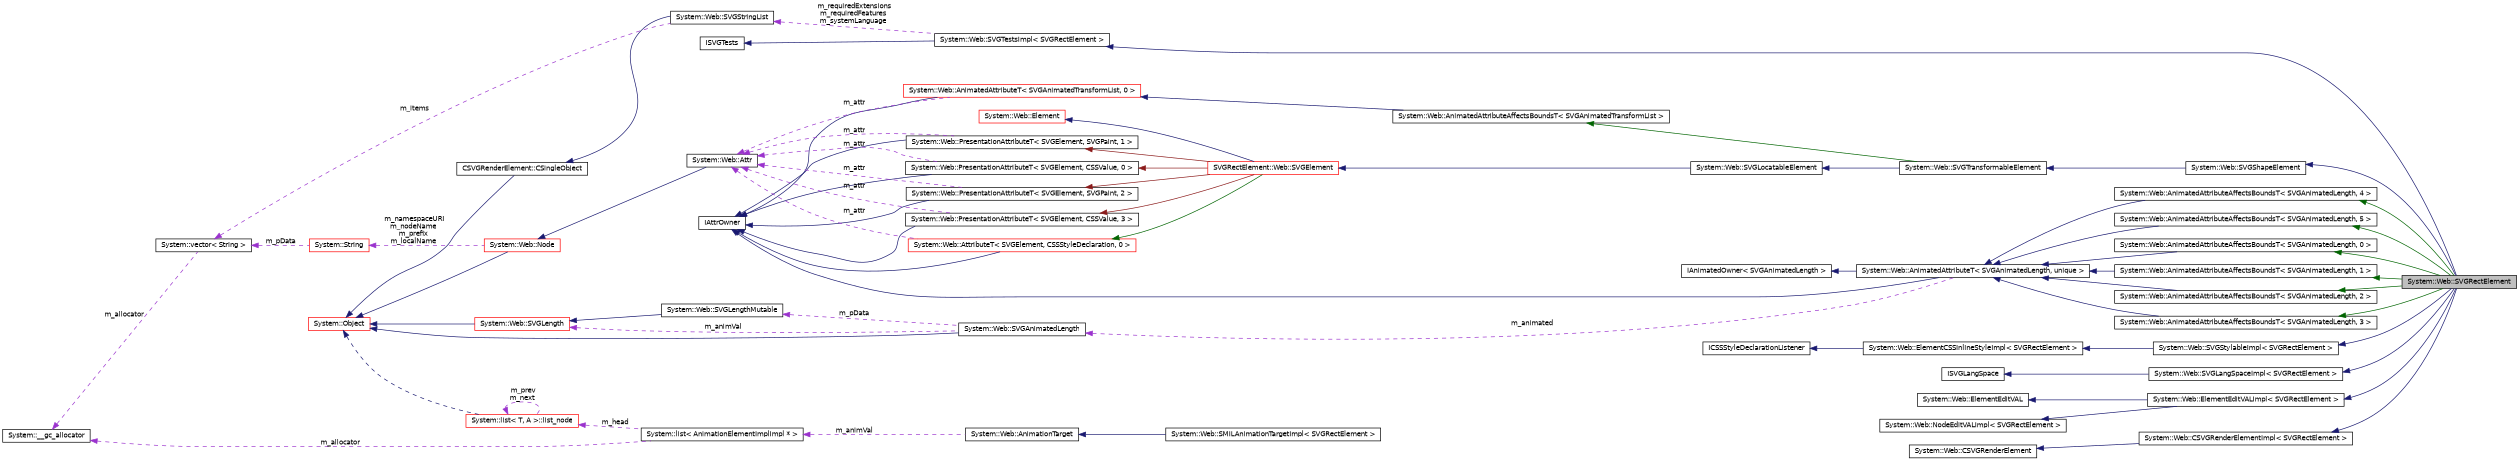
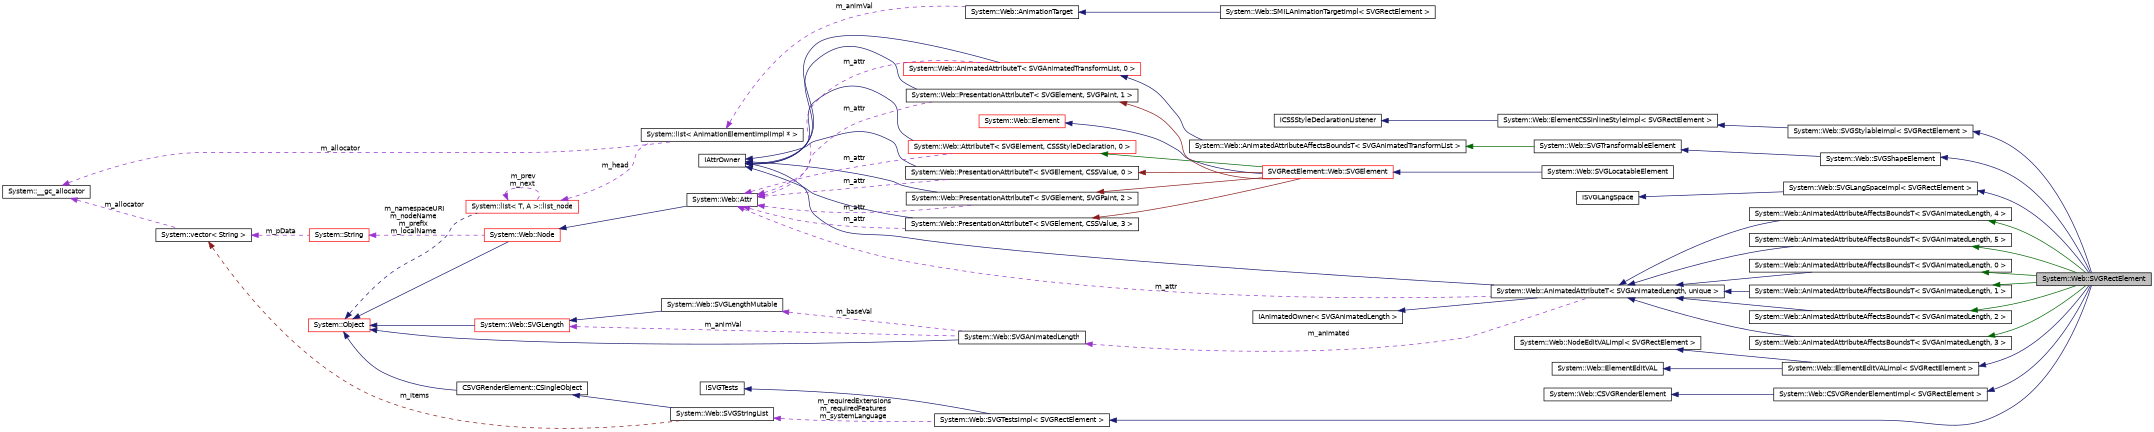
edge "System::Web::SVGStringList" -> "System::vector< String >": color darkorchid3 -> firebrick4
edge "System::Web::SVGTransformableElement" -> "System::Web::SVGLocatableElement": removed
edge "System::Web::AnimatedAttributeT< SVGAnimatedLength, unique >" -> "System::Web::Attr": added, label "m_attr"
edge "System::Web::SVGAnimatedLength" -> "System::Web::SVGLengthMutable": label " m_pData" -> " m_baseVal"
